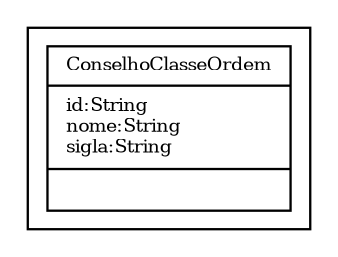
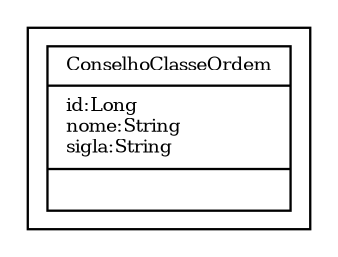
node "ConselhoClasseOrdem": text "id:String" -> "id:Long"
